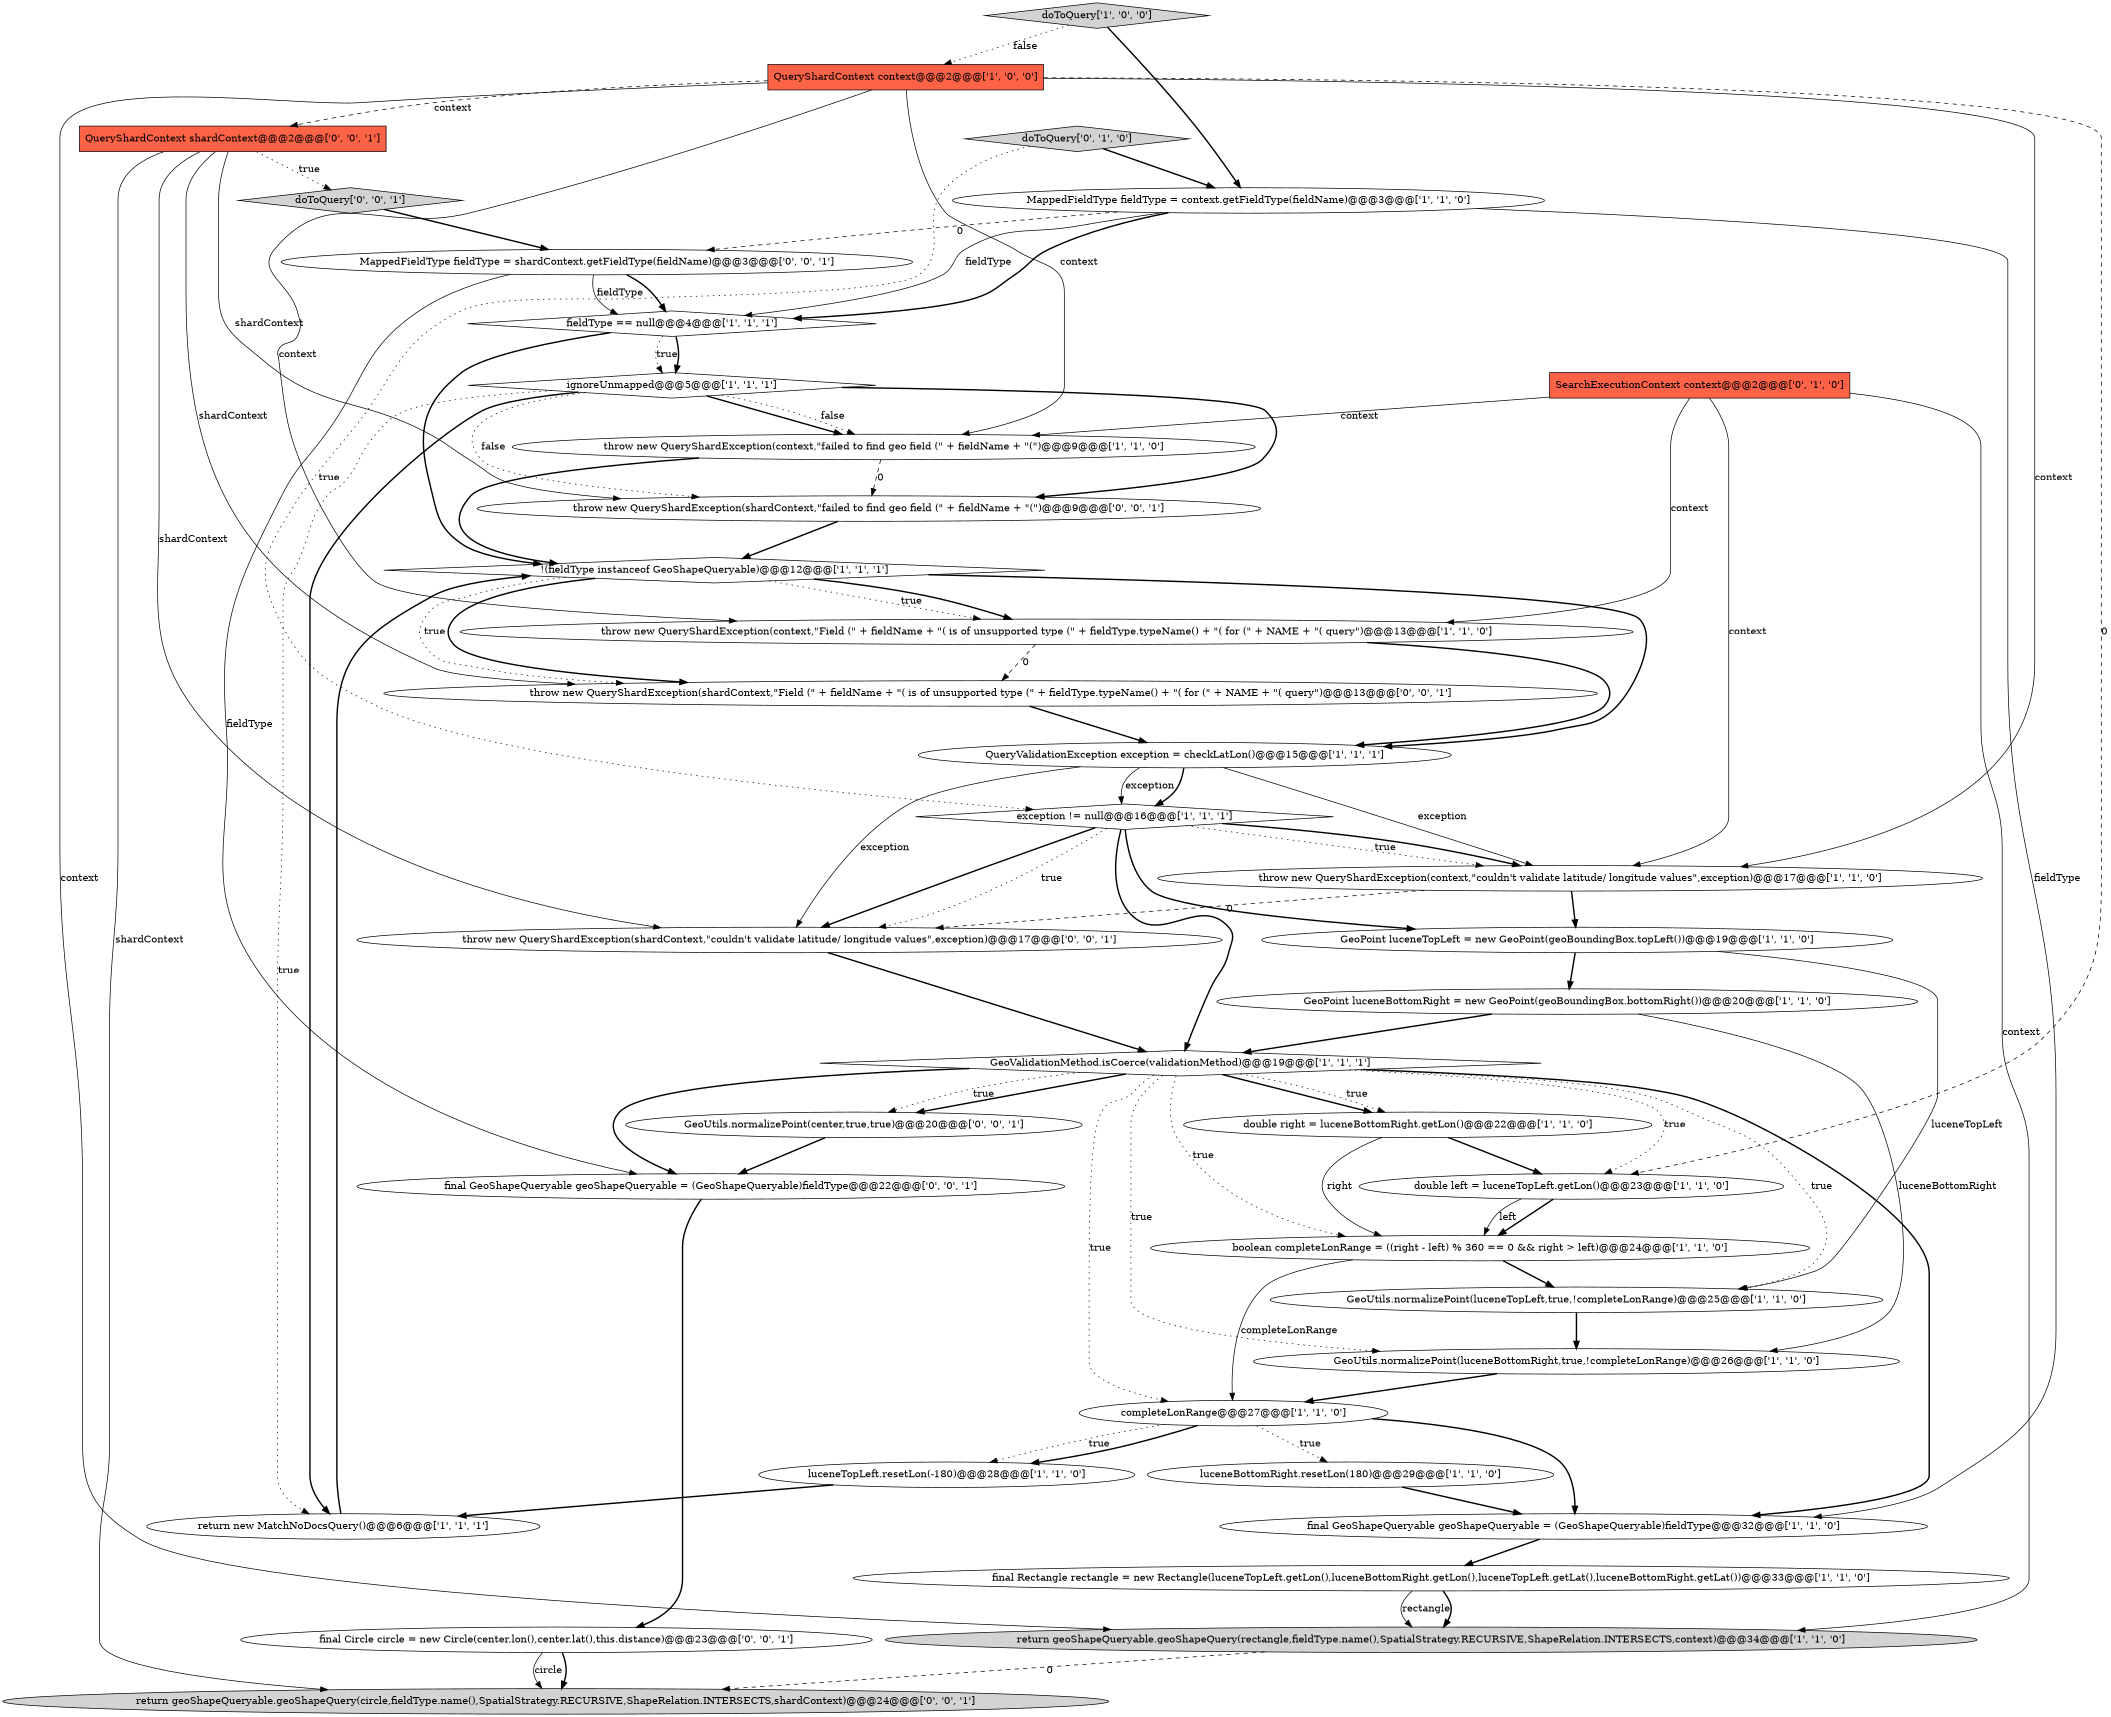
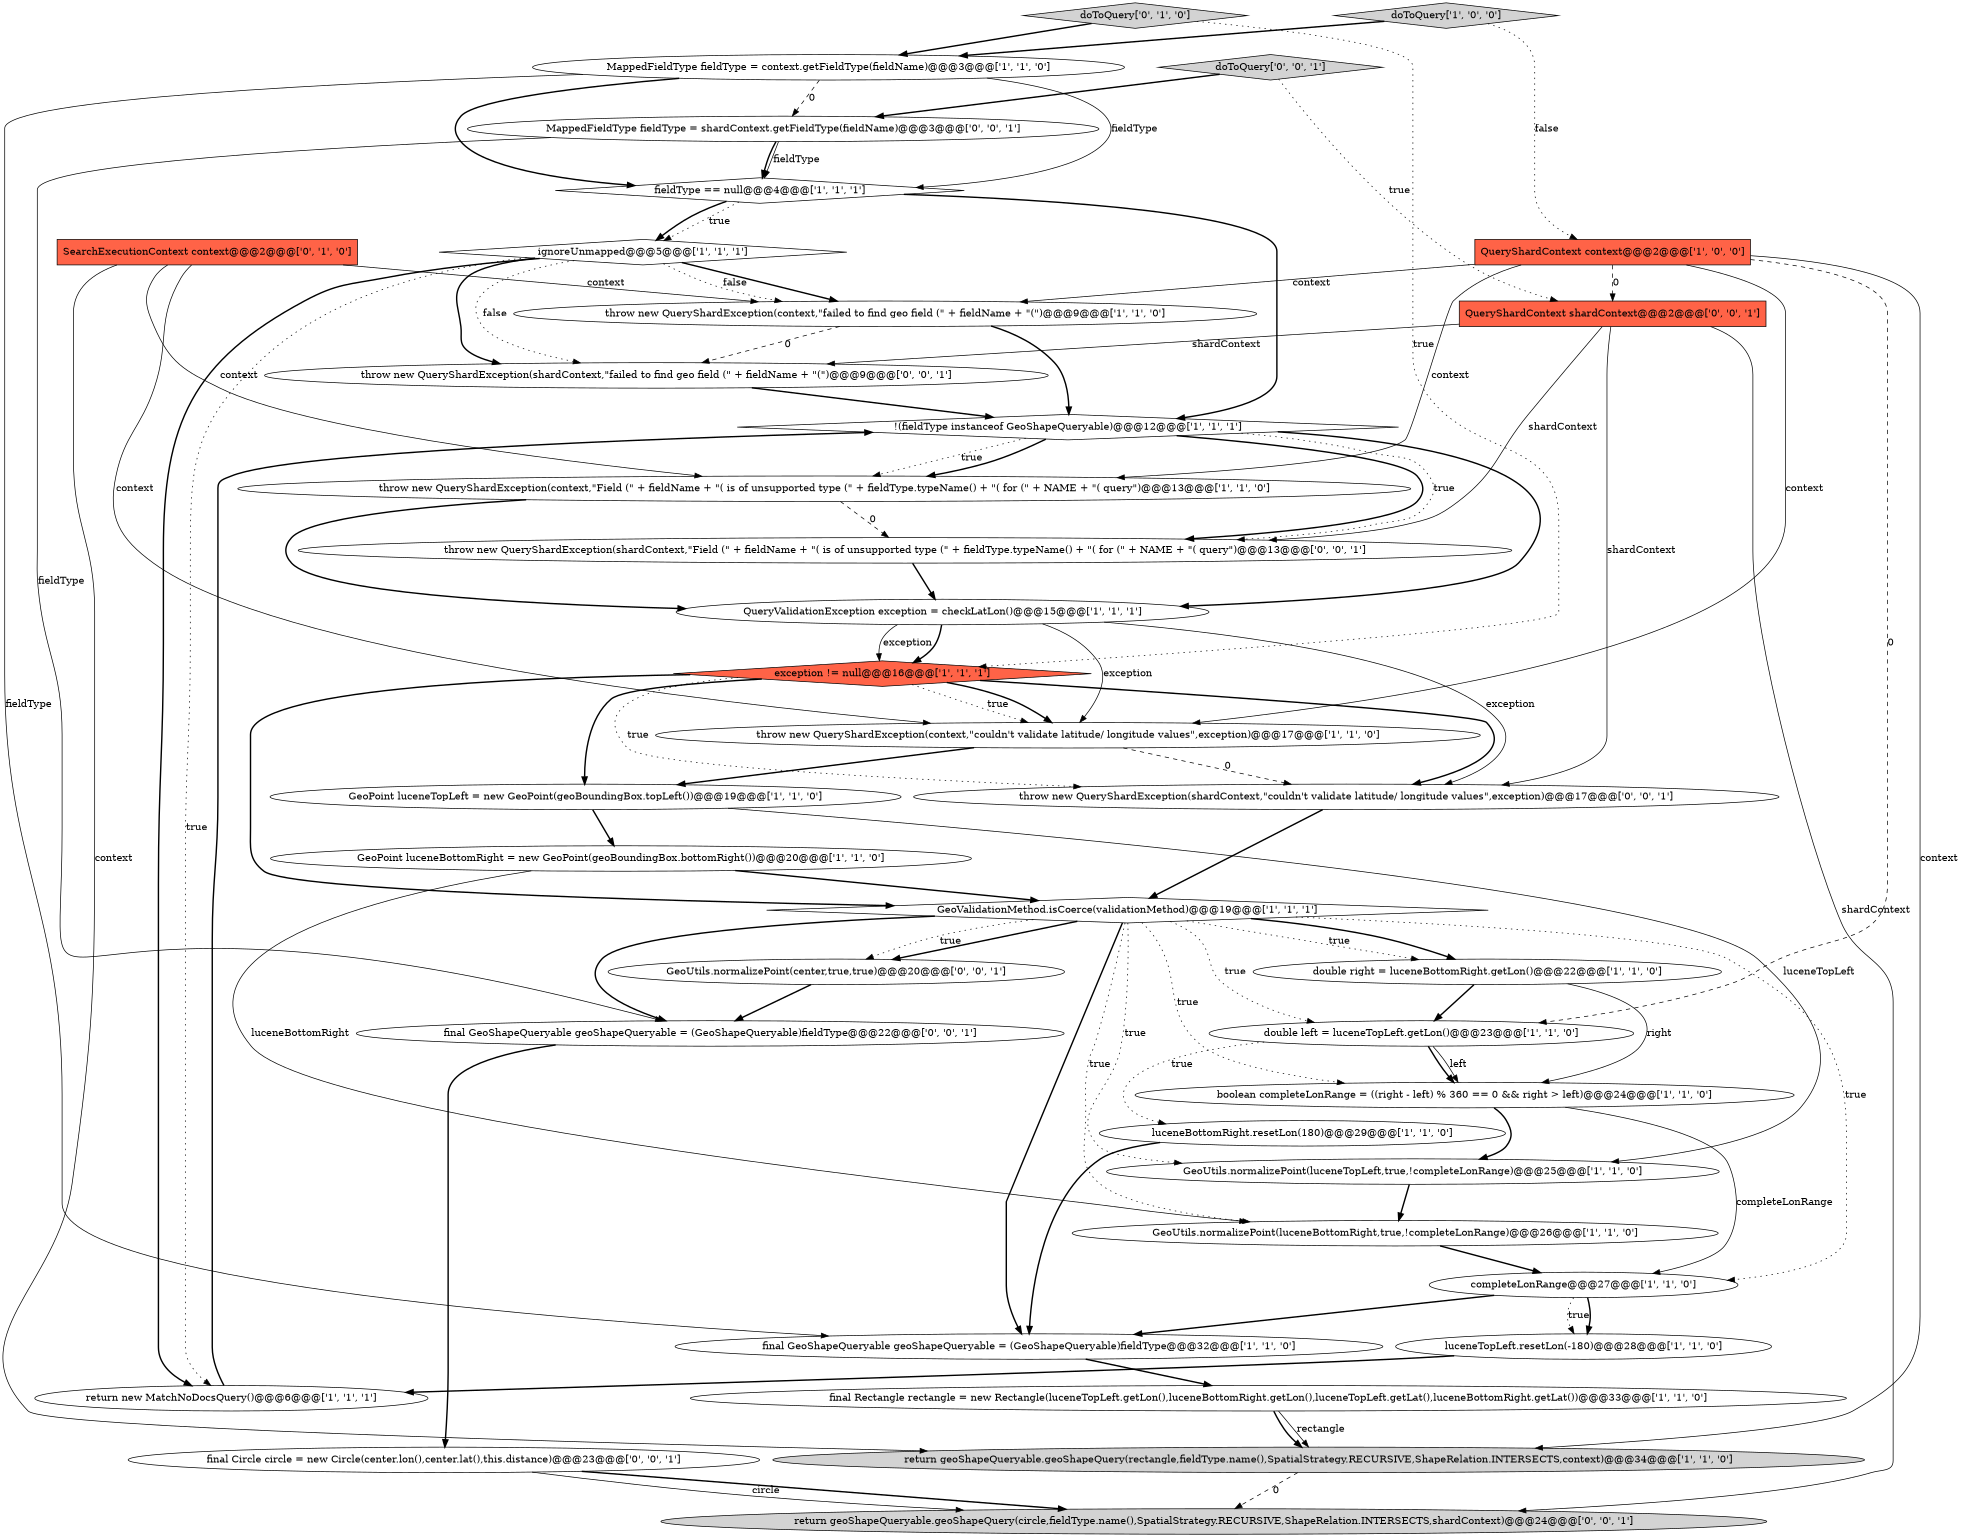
edge "QueryShardContext context@@@2@@@['1', '0', '0']" -> "QueryShardContext shardContext@@@2@@@['0', '0', '1']": label "context" -> "0"
edge "QueryShardContext shardContext@@@2@@@['0', '0', '1']" -> "doToQuery['0', '0', '1']": reversed
node "exception != null@@@16@@@['1', '1', '1']": fillcolor white -> tomato
edge "completeLonRange@@@27@@@['1', '1', '0']" -> "luceneBottomRight.resetLon(180)@@@29@@@['1', '1', '0']": now "double left = luceneTopLeft.getLon()@@@23@@@['1', '1', '0']" -> "luceneBottomRight.resetLon(180)@@@29@@@['1', '1', '0']"
